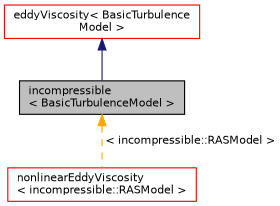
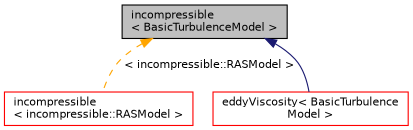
edge "incompressible < BasicTurbulenceModel >" -> "eddyViscosity< BasicTurbulence Model >": reversed
node "nonlinearEddyViscosity < incompressible::RASModel >": label "nonlinearEddyViscosity < incompressible::RASModel >" -> "incompressible < incompressible::RASModel >"
